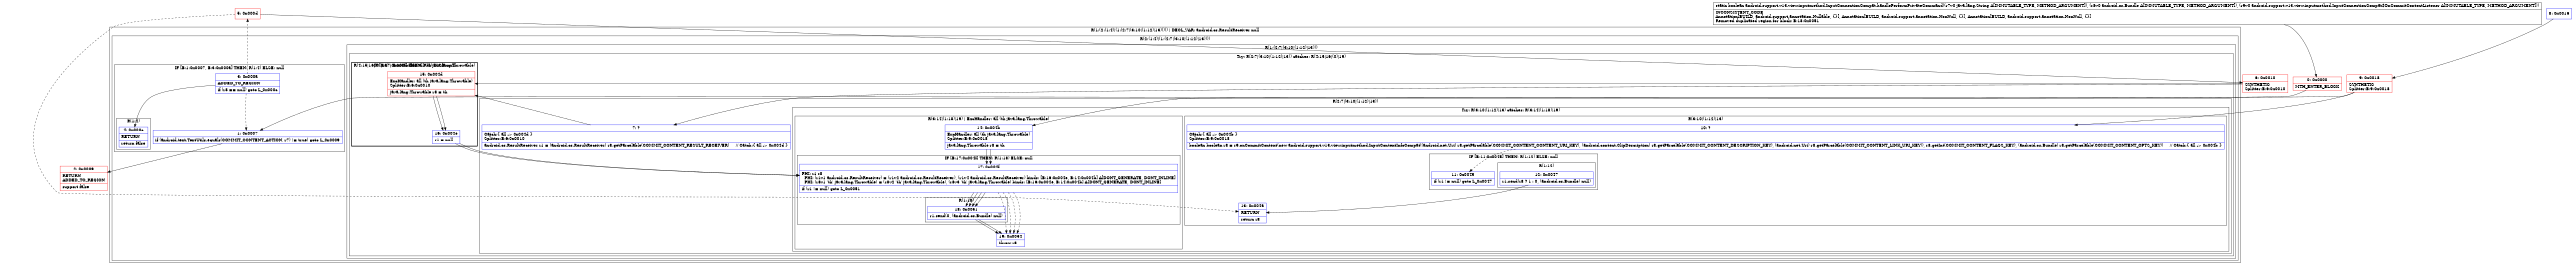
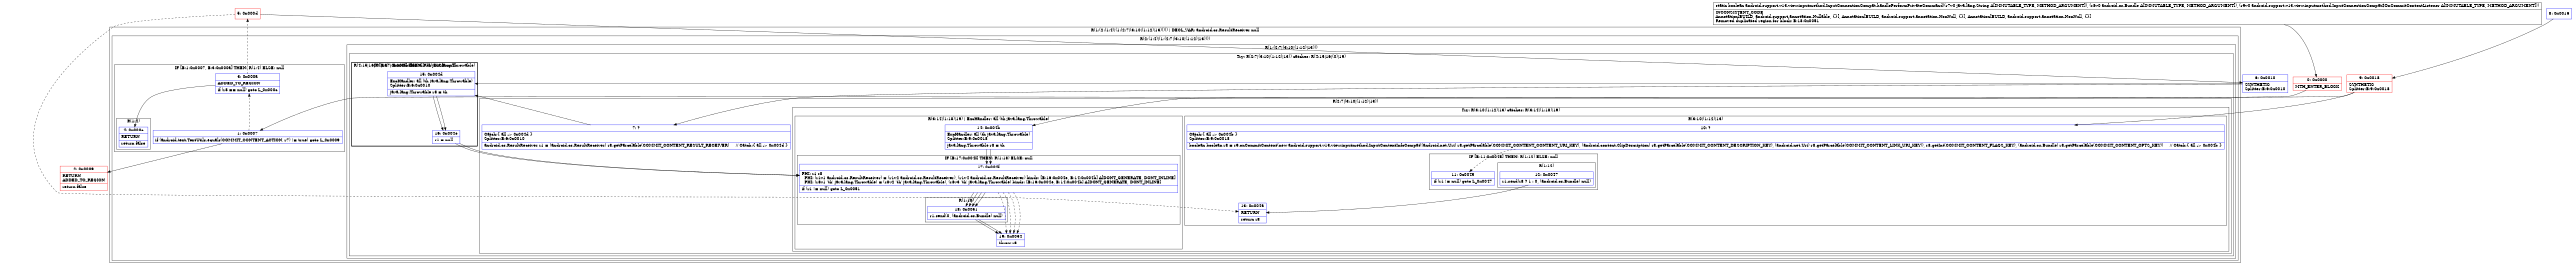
node "15: 0x004d": color red -> blue
node "6: 0x0010": color red -> blue
edge "3: 0x000a" -> "1: 0x0007": reversed
node "2: 0x0009": text "support false" -> "return false"
